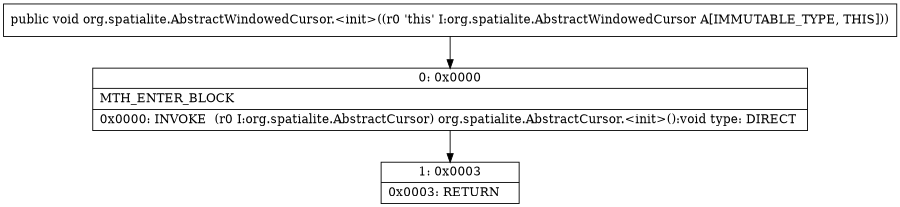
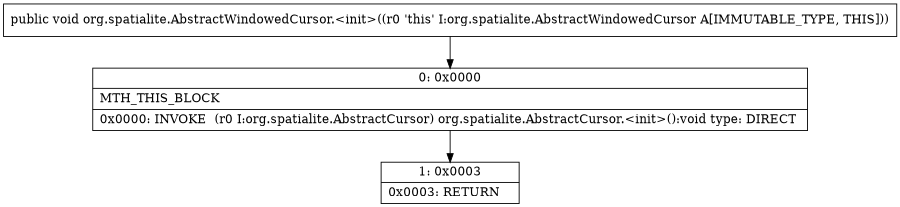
node "0: 0x0000": text "MTH_ENTER_BLOCK" -> "MTH_THIS_BLOCK"
